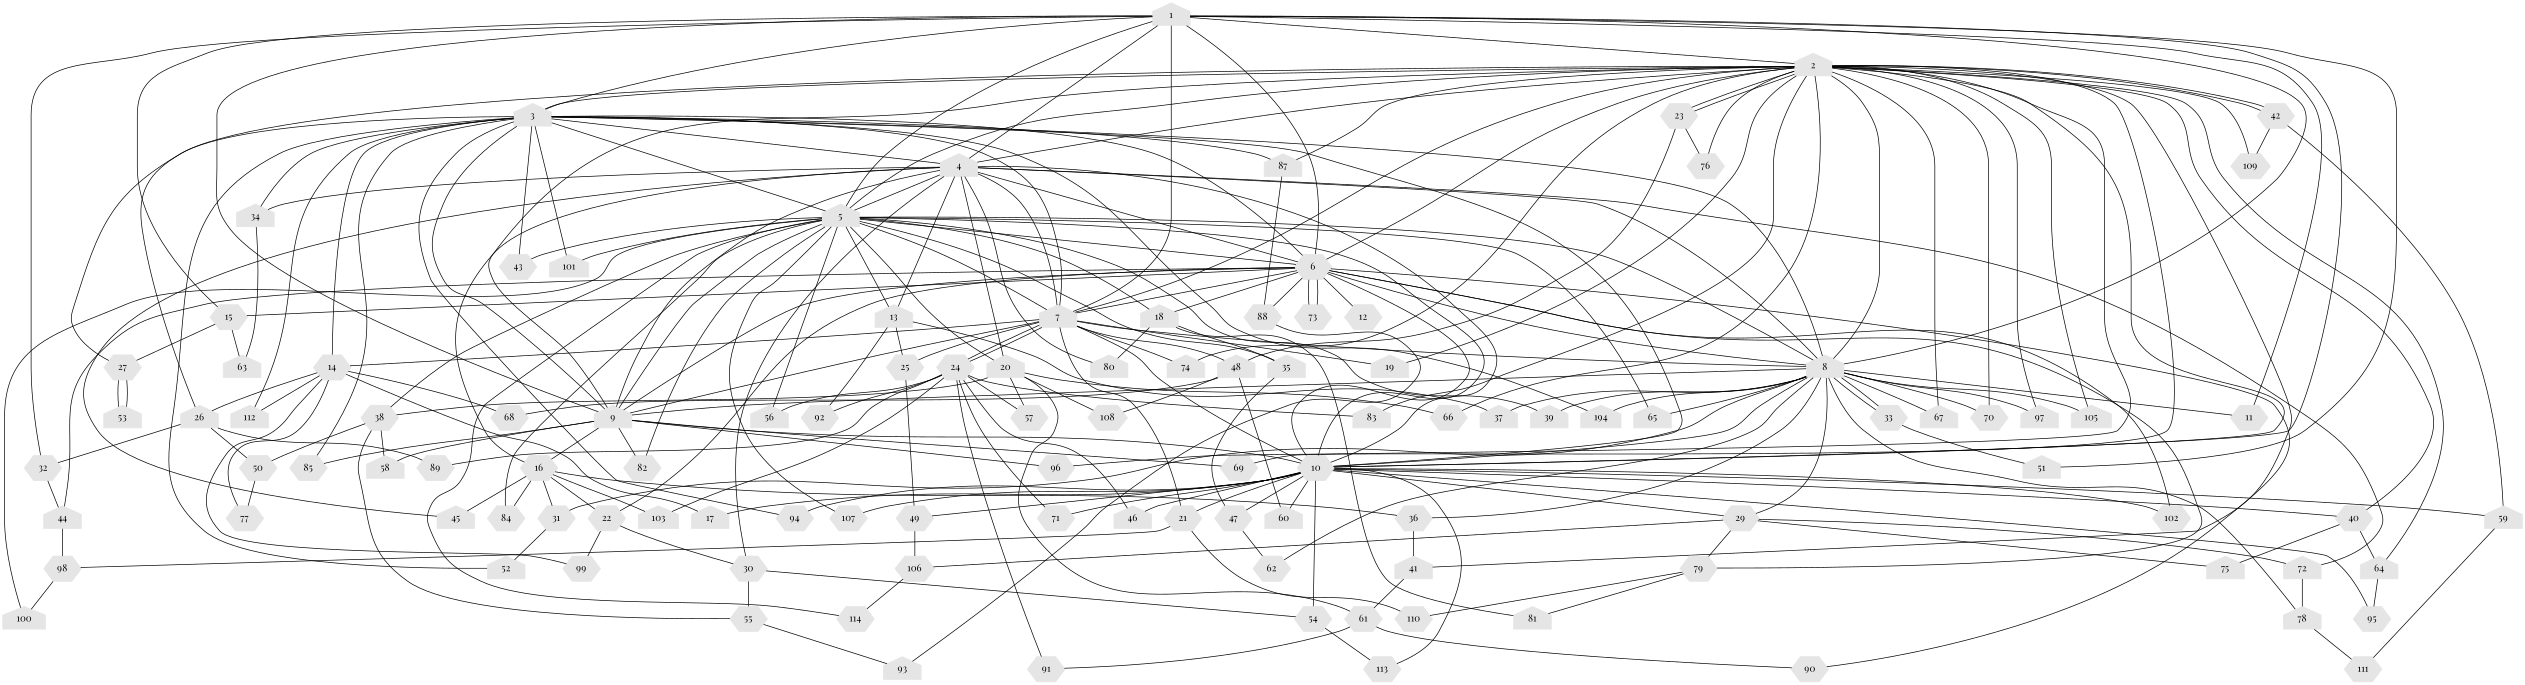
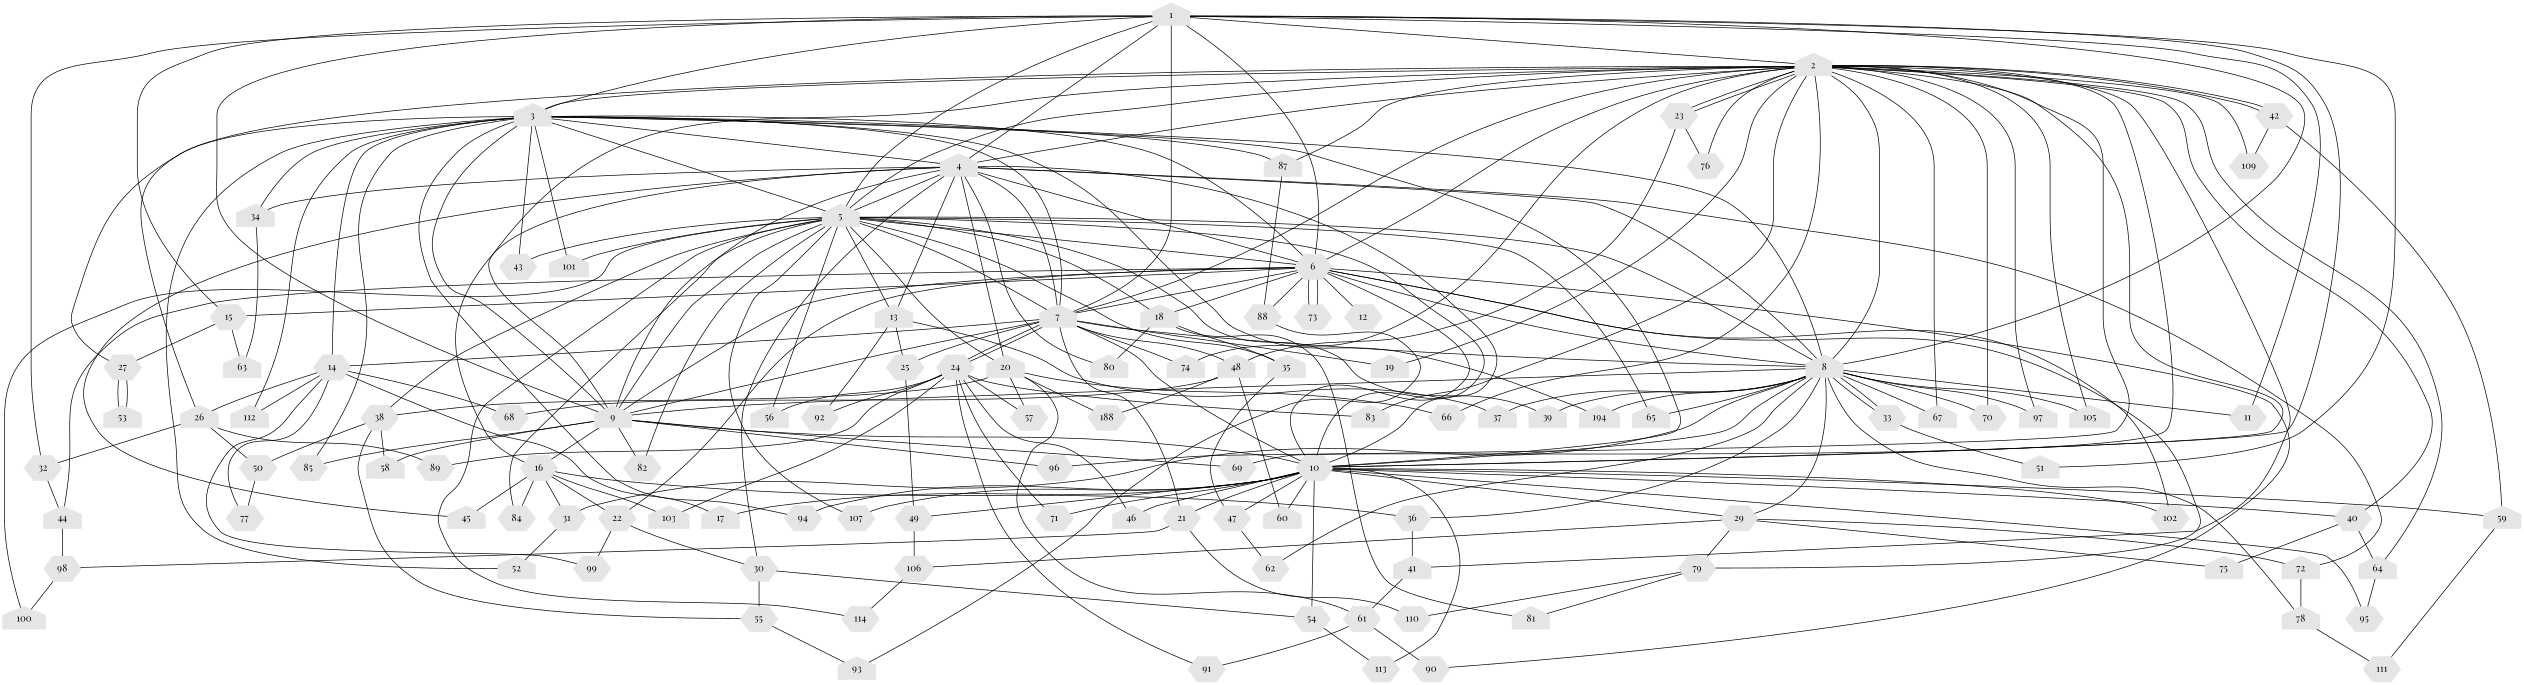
node "108": label "108" -> "188"
